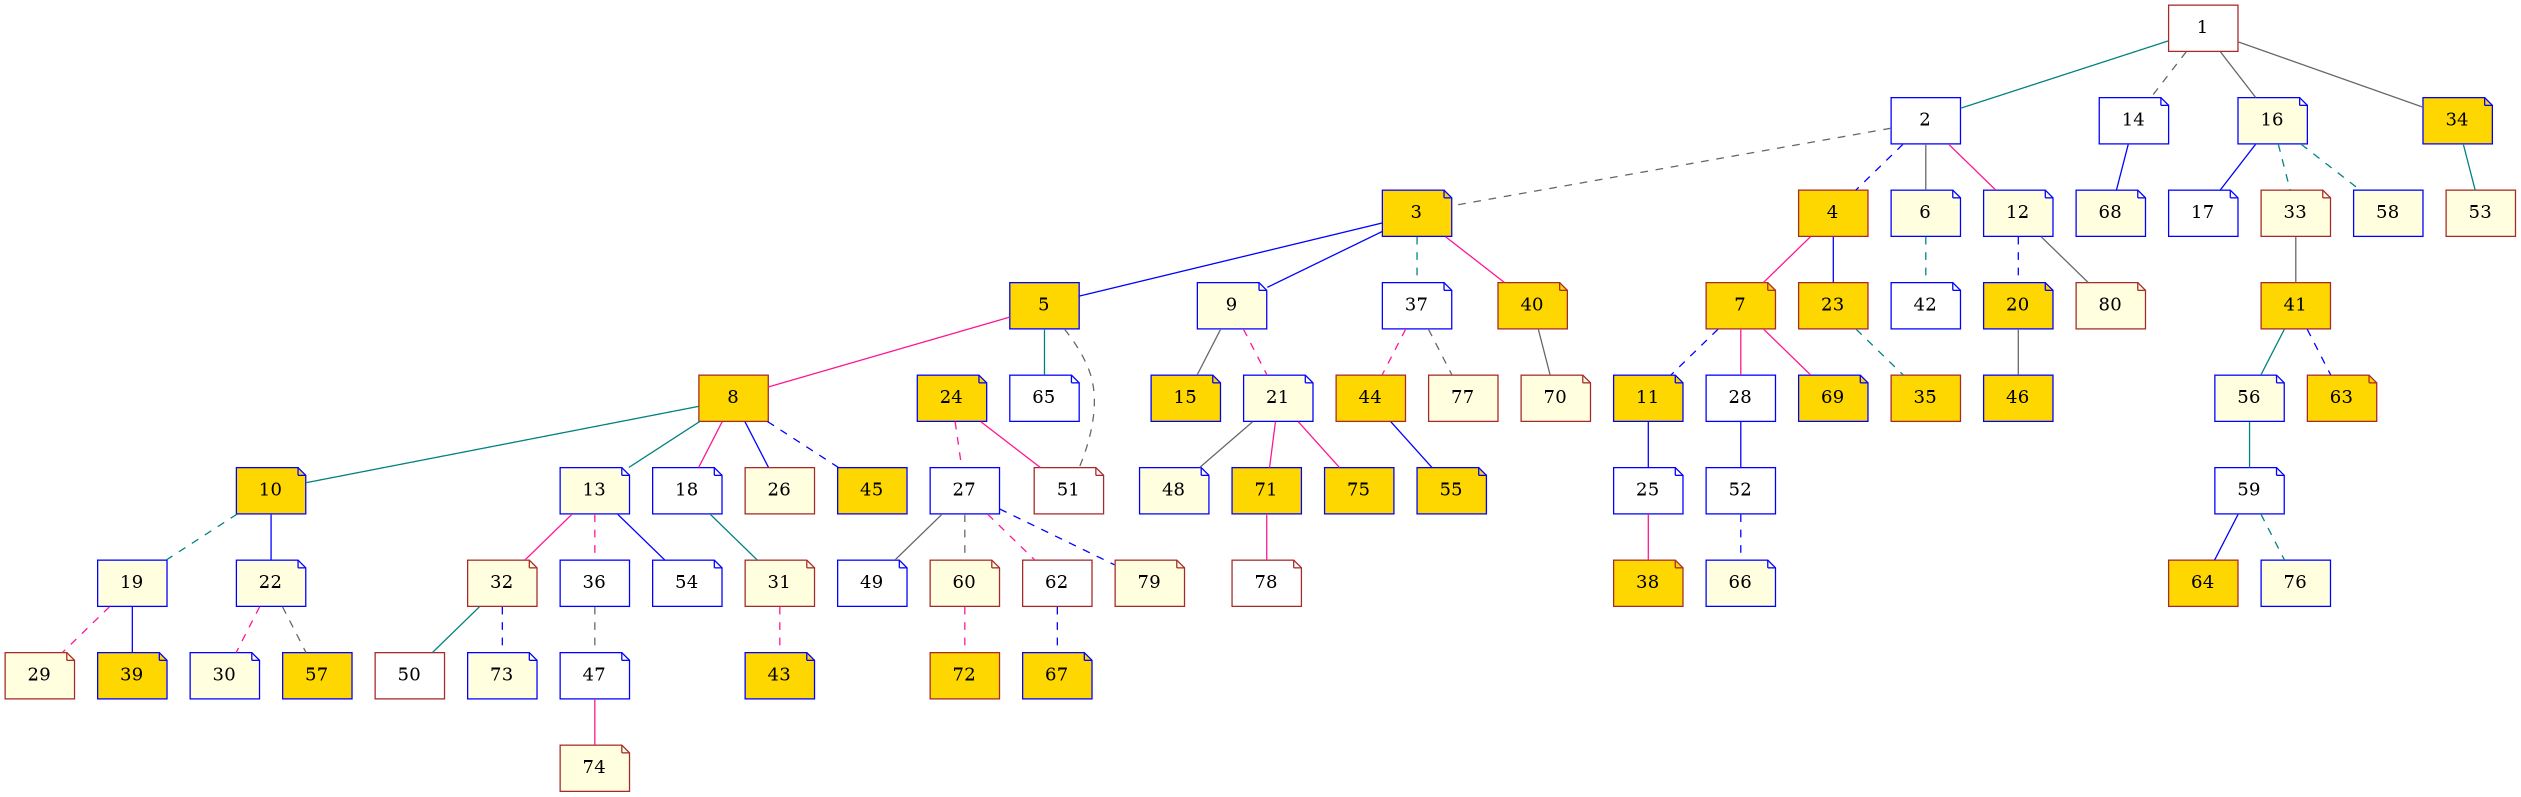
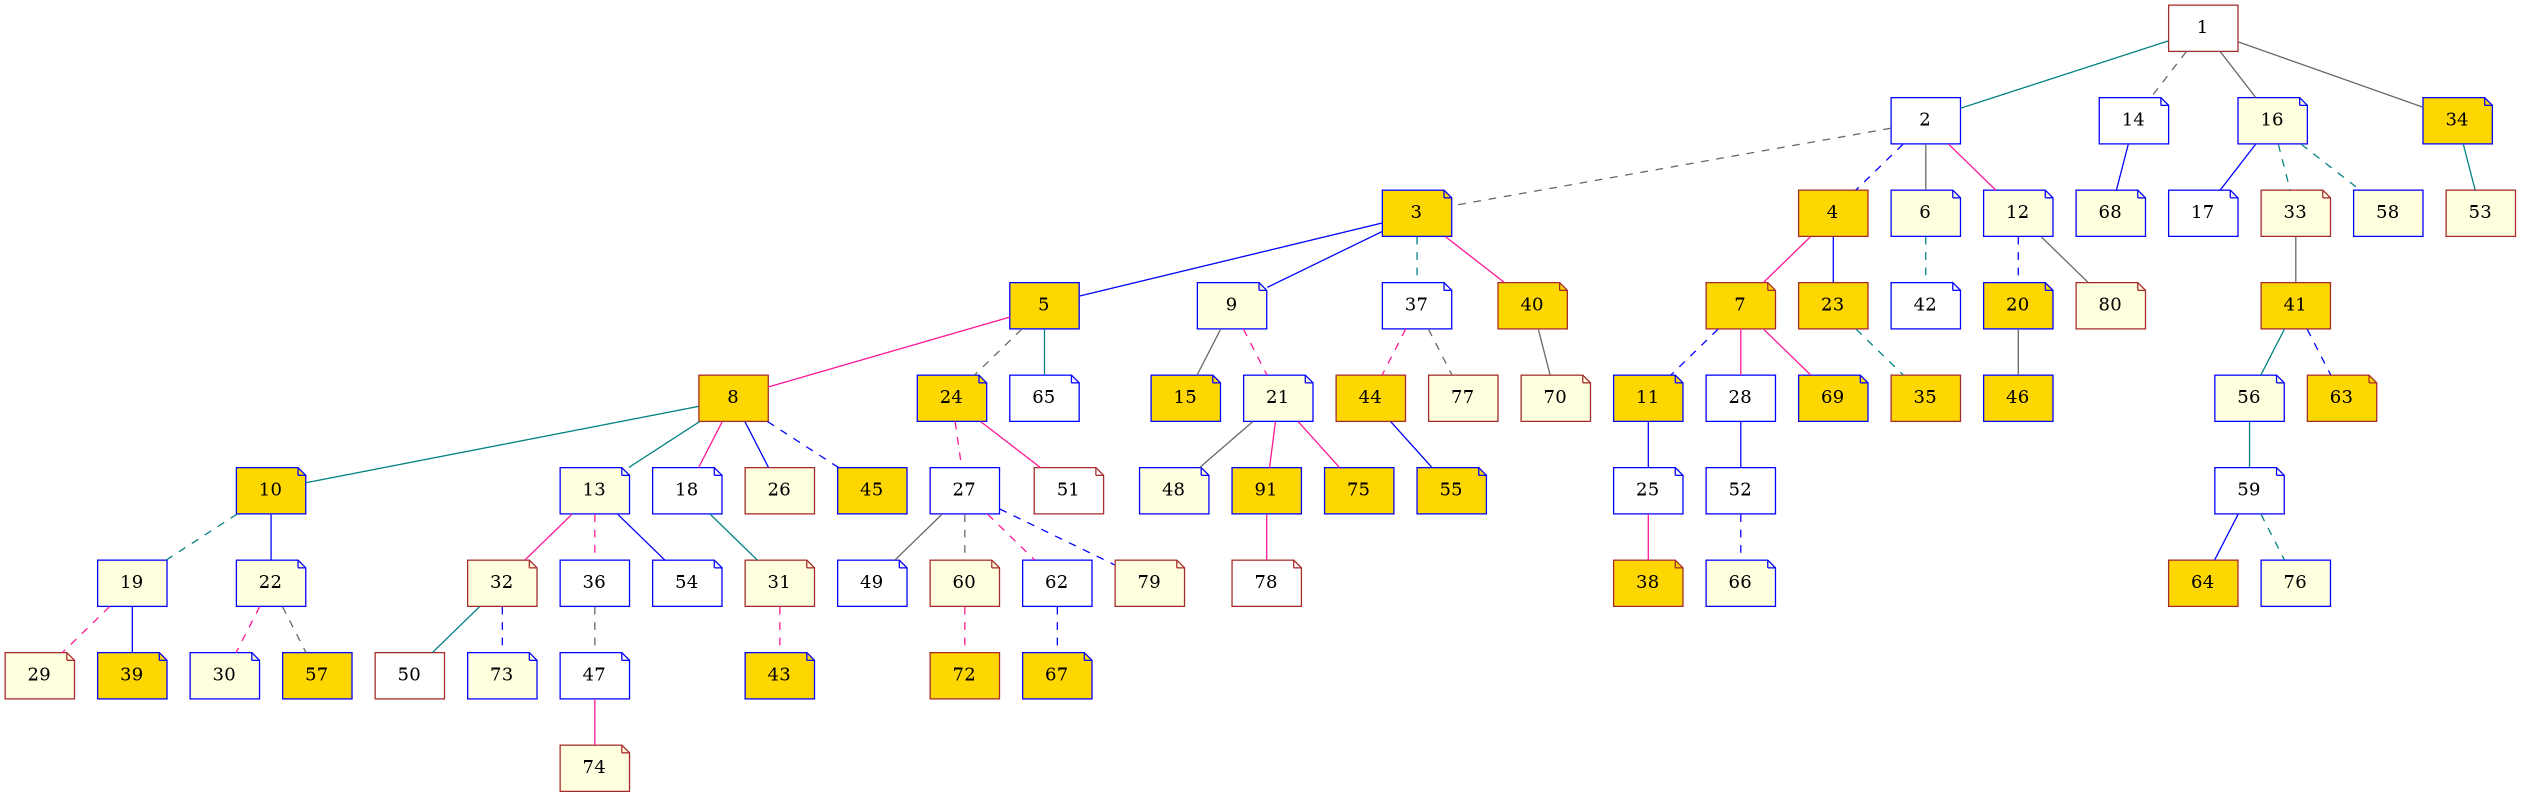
edge "5" -- "51": now "5" -- "24"
node "71": label "71" -> "91"
node "62": color brown -> blue
